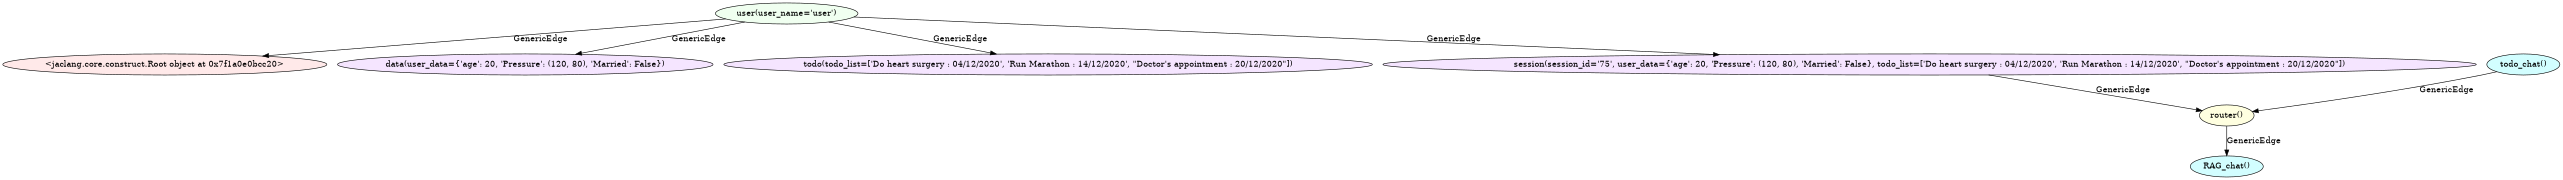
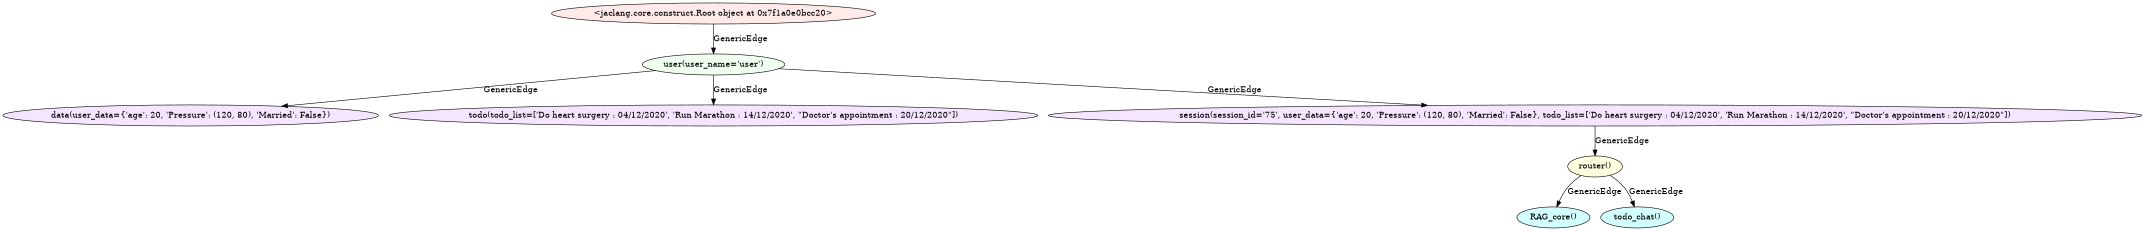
edge "user(user_name='user')" -> "<jaclang.core.construct.Root object at 0x7f1a0e0bcc20>": reversed
edge "todo_chat()" -> "router()": reversed
node "RAG_chat()": label "RAG_chat()" -> "RAG_core()"
